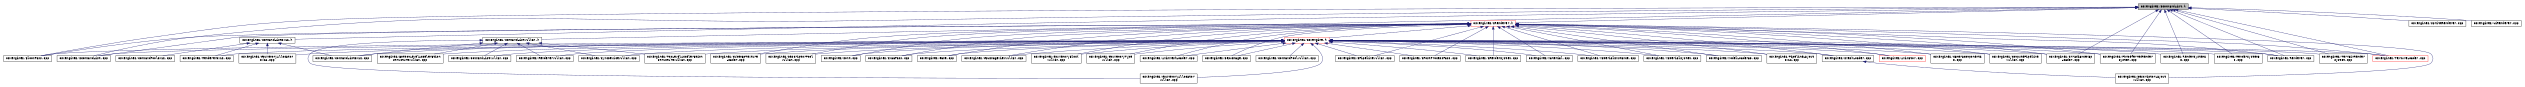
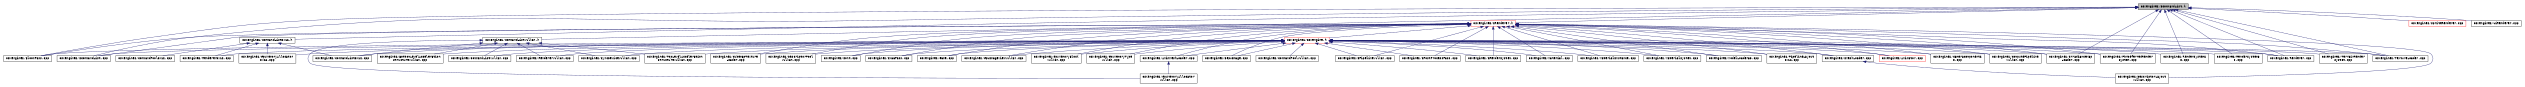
node "OSKengine2/SpriteRenderer.cpp": color black -> red
node "OSKengine2/TextureLoader.cpp": color red -> black
edge "OSKengine2/GpuMemoryAllocator Vulkan.cpp" -> "OSKengine2/OSKengine.h": now "OSKengine2/GpuMemoryAllocator Vulkan.cpp" -> "OSKengine2/AnimMeshLoader.cpp"
